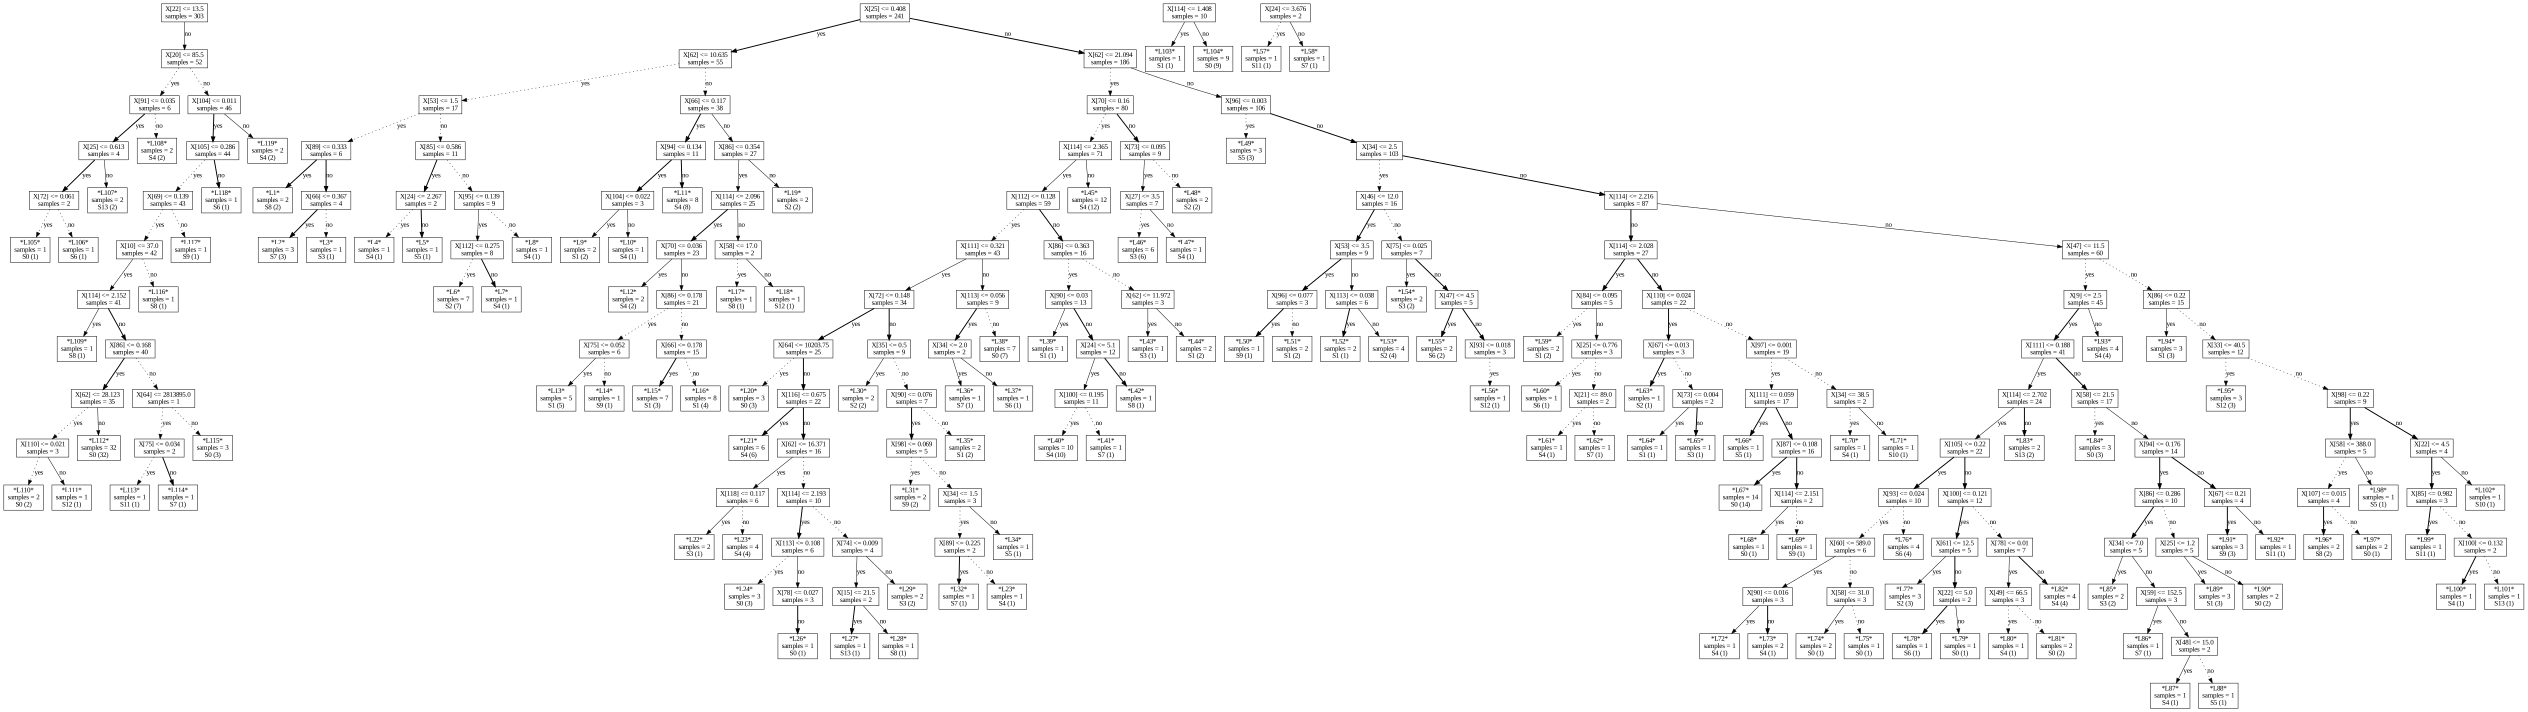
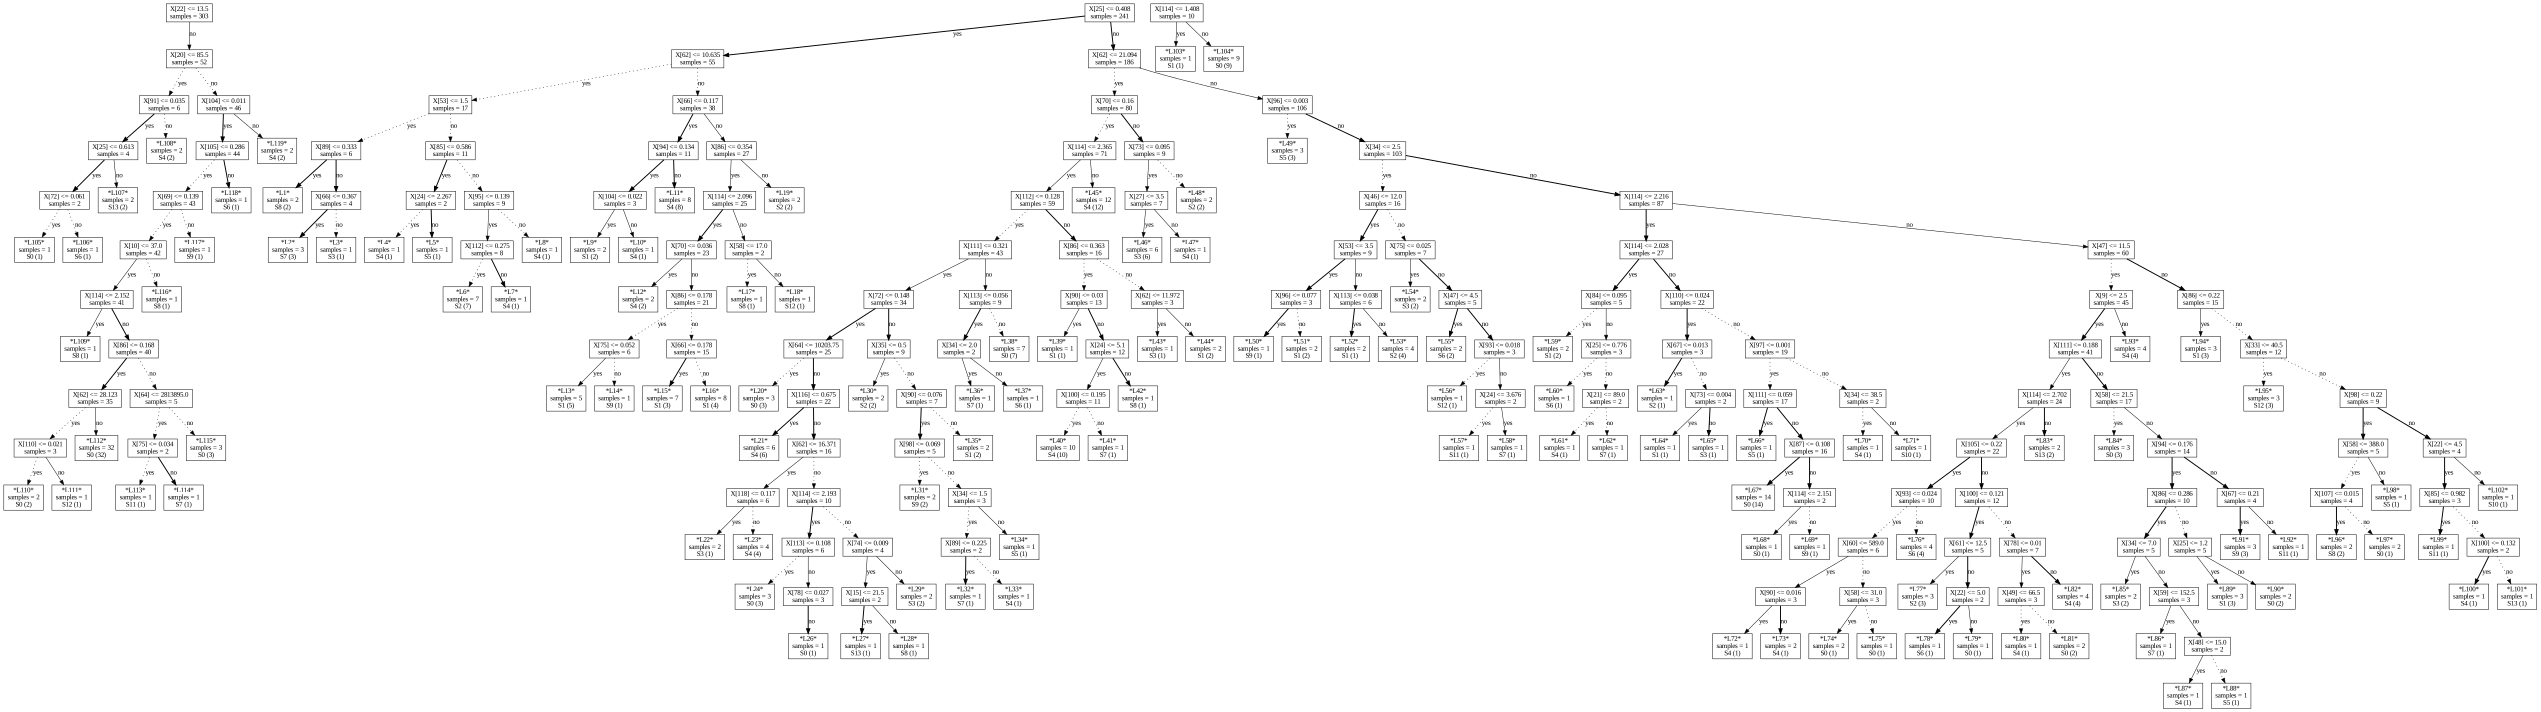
edge "X[24] <= 3.676 samples = 2" -> "*L58* samples = 1 S7 (1)": label "no" -> "yes"
edge "X[27] <= 3.5 samples = 7" -> "*L46* samples = 6 S3 (6)": style dotted -> solid
edge "X[114] <= 2.216 samples = 87" -> "X[114] <= 2.028 samples = 27": label "no" -> "yes"
edge "X[47] <= 11.5 samples = 60" -> "X[86] <= 0.22 samples = 15": style dotted -> bold
edge "X[93] <= 0.018 samples = 3" -> "X[24] <= 3.676 samples = 2": added, label "no"
node "X[64] <= 2813895.0 samples = 1": label "X[64] <= 2813895.0 samples = 1" -> "X[64] <= 2813895.0 samples = 5"
node "*L23* samples = 1 S4 (1)": label "*L23* samples = 1 S4 (1)" -> "*L33* samples = 1 S4 (1)"
